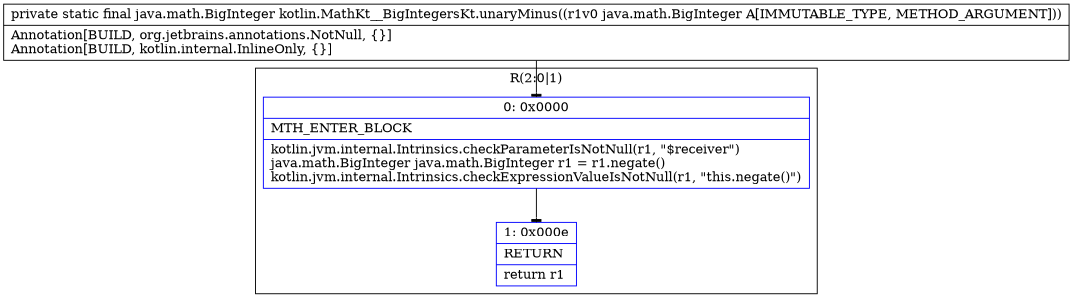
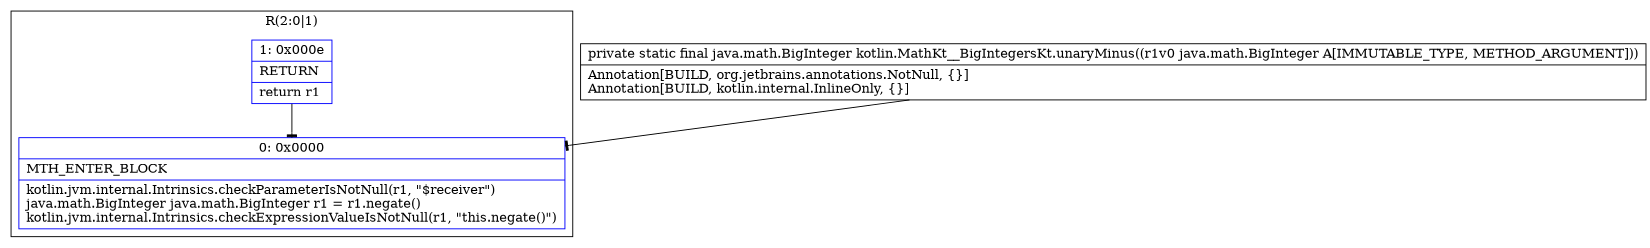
edge "0: 0x0000" -> "1: 0x000e": reversed
